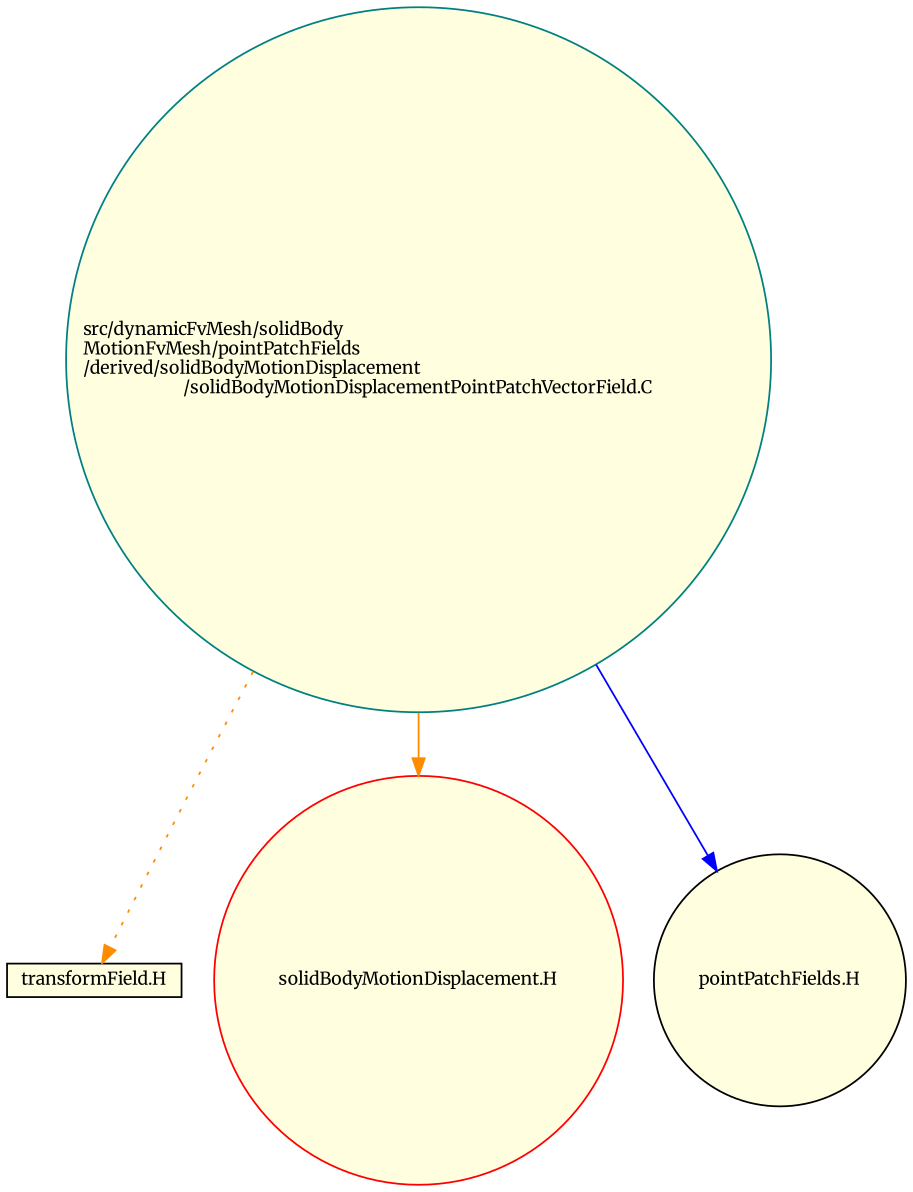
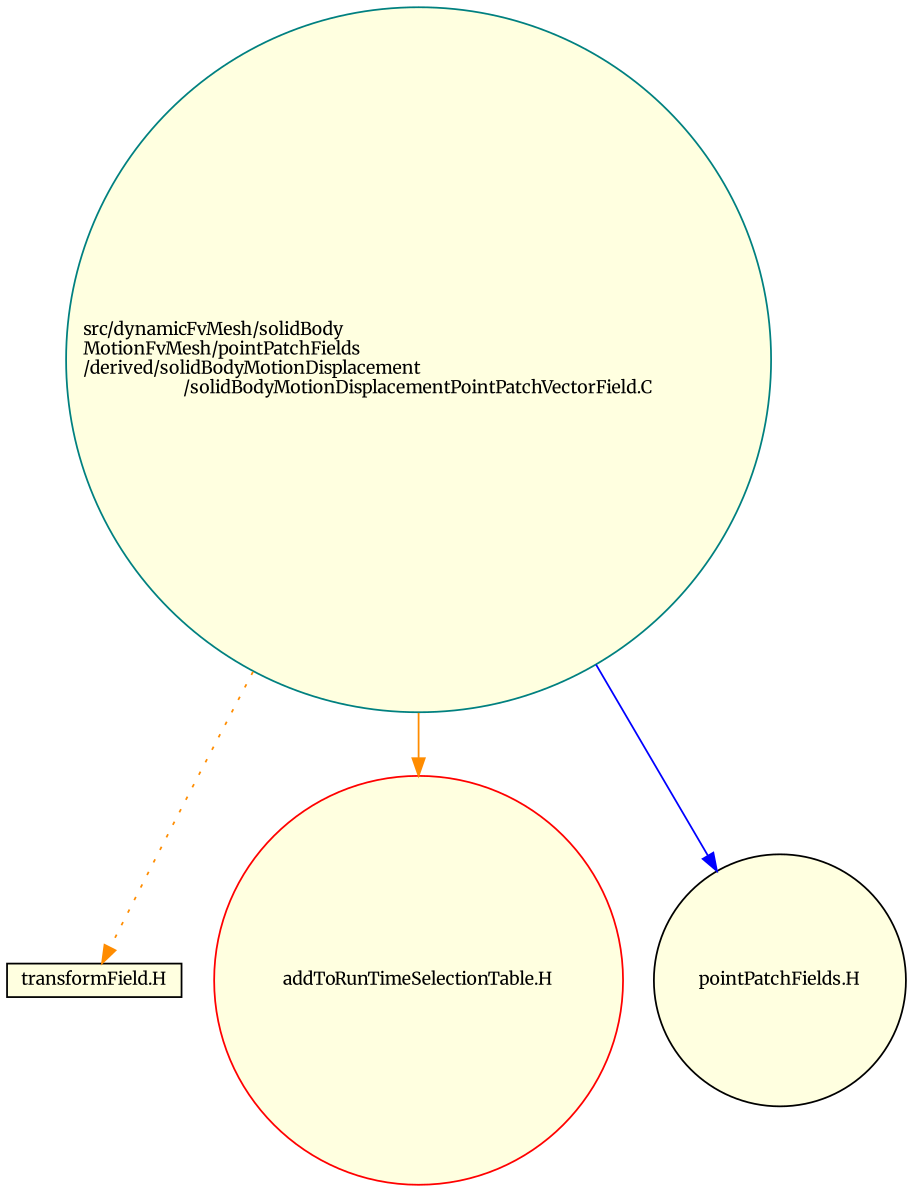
node "solidBodyMotionDisplacement.H": label "solidBodyMotionDisplacement.H" -> "addToRunTimeSelectionTable.H"
